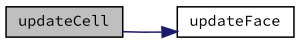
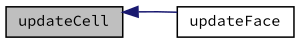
edge "updateCell" -> "updateFace": reversed
